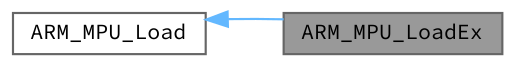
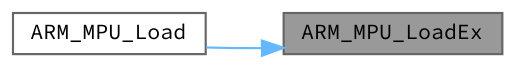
edge "ARM_MPU_LoadEx" -> "ARM_MPU_Load": reversed
